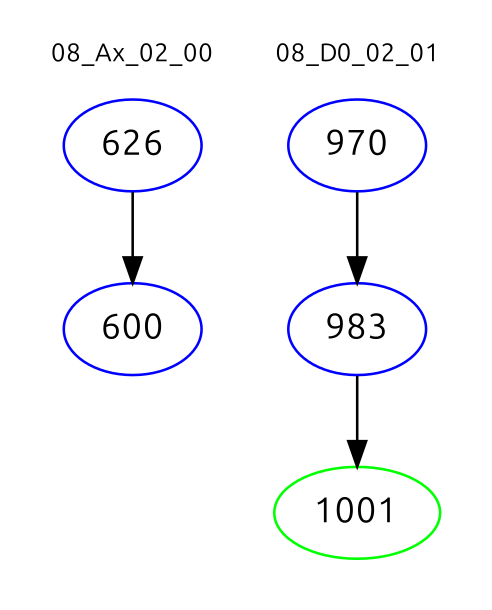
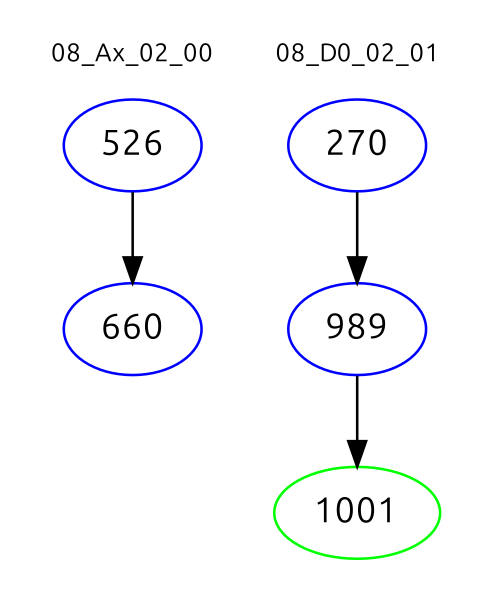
node "626": label "626" -> "526"
node "970": label "970" -> "270"
node "600": label "600" -> "660"
node "983": label "983" -> "989"
